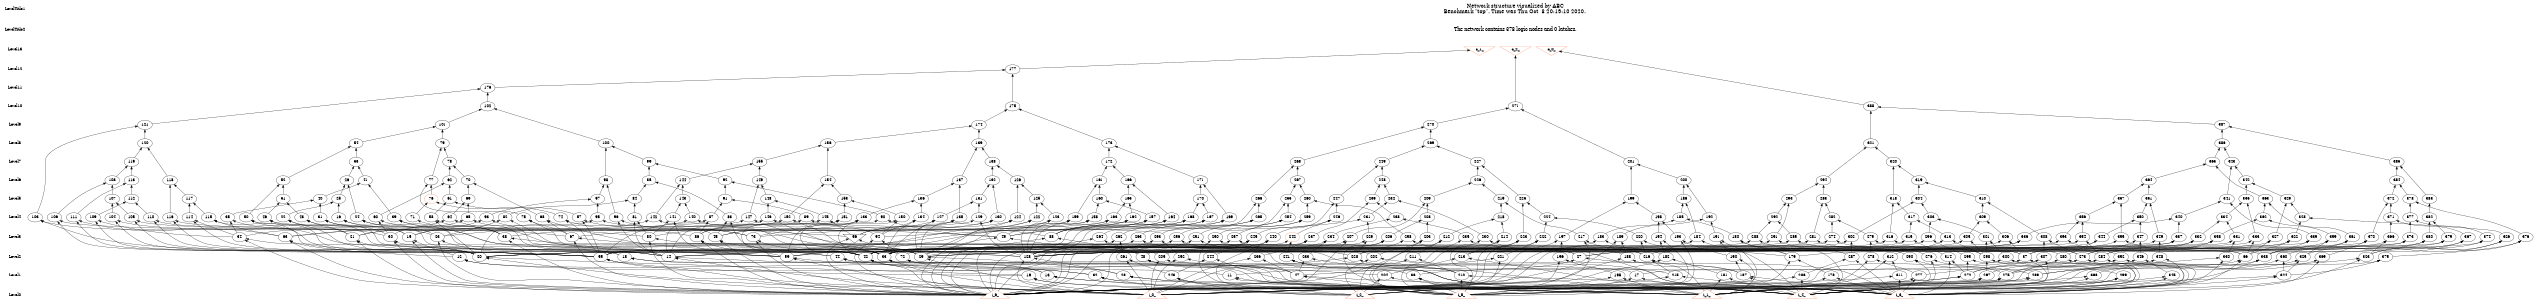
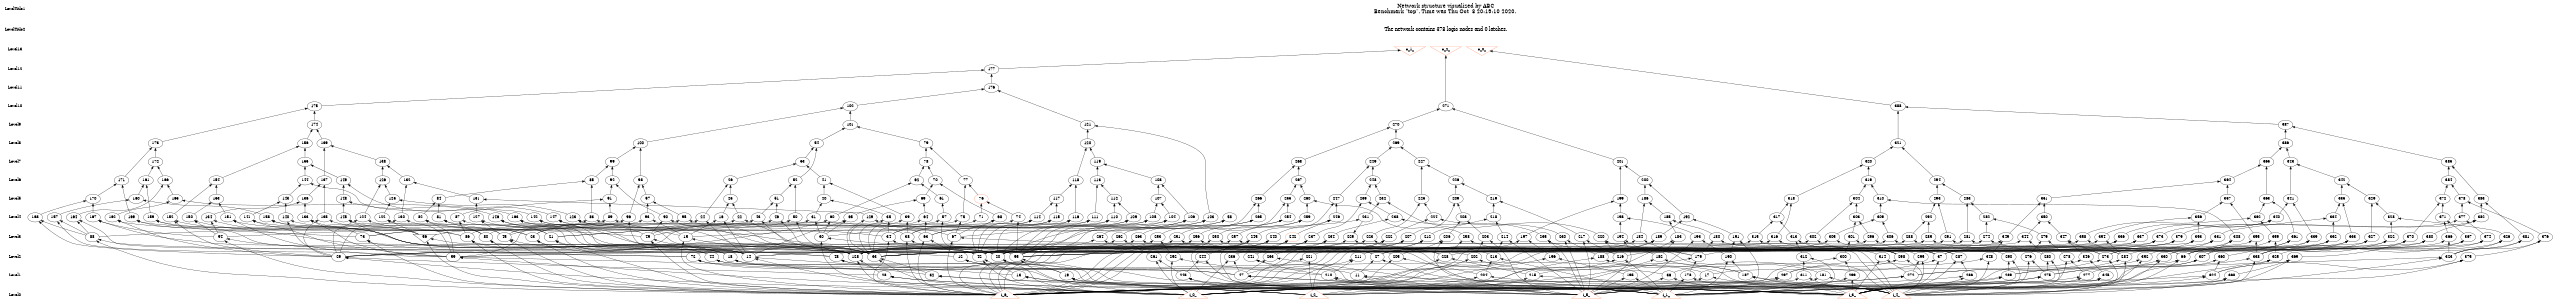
edge "58" -> "61": removed
edge "229" -> "231": reversed
node "381": added
edge "344" -> "33": reversed
